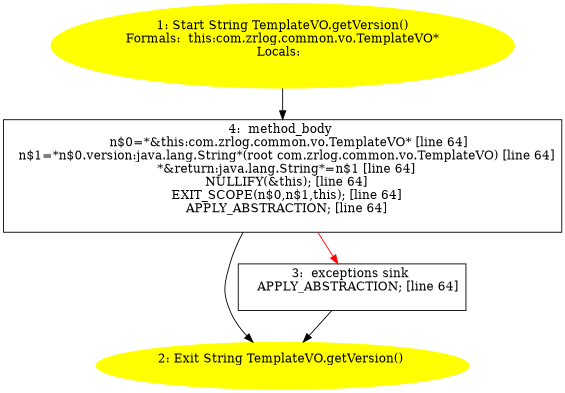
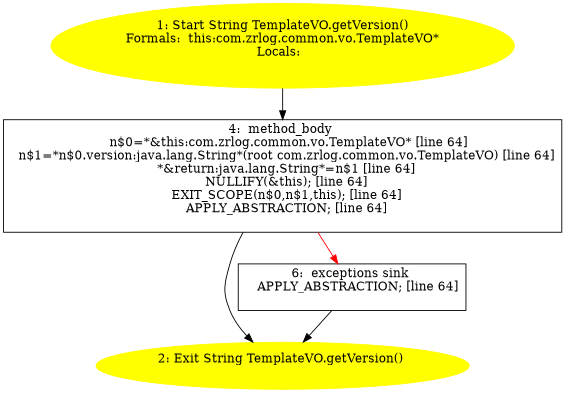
node "3:  exceptions sink APPLY_ABSTRACTION; [line 64]": label "3:  exceptions sink APPLY_ABSTRACTION; [line 64]" -> "6:  exceptions sink APPLY_ABSTRACTION; [line 64]"
